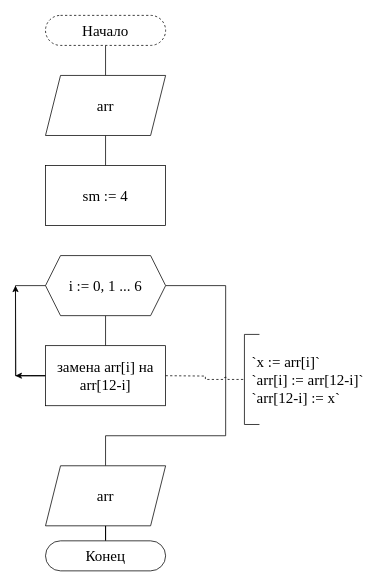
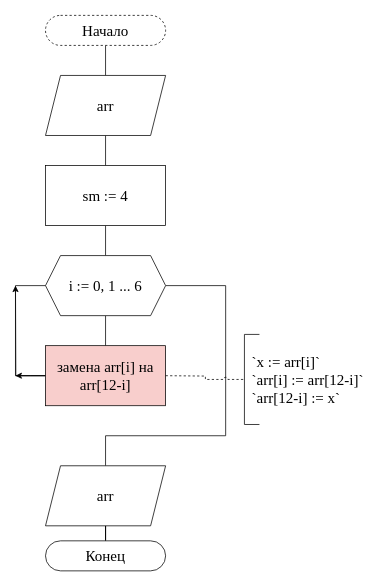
edge "sm := 4" -- "i := 0, 1 ... 6": added
node "замена arr[i] на arr[12-i]": fillcolor #ffffff -> #f8cecc
